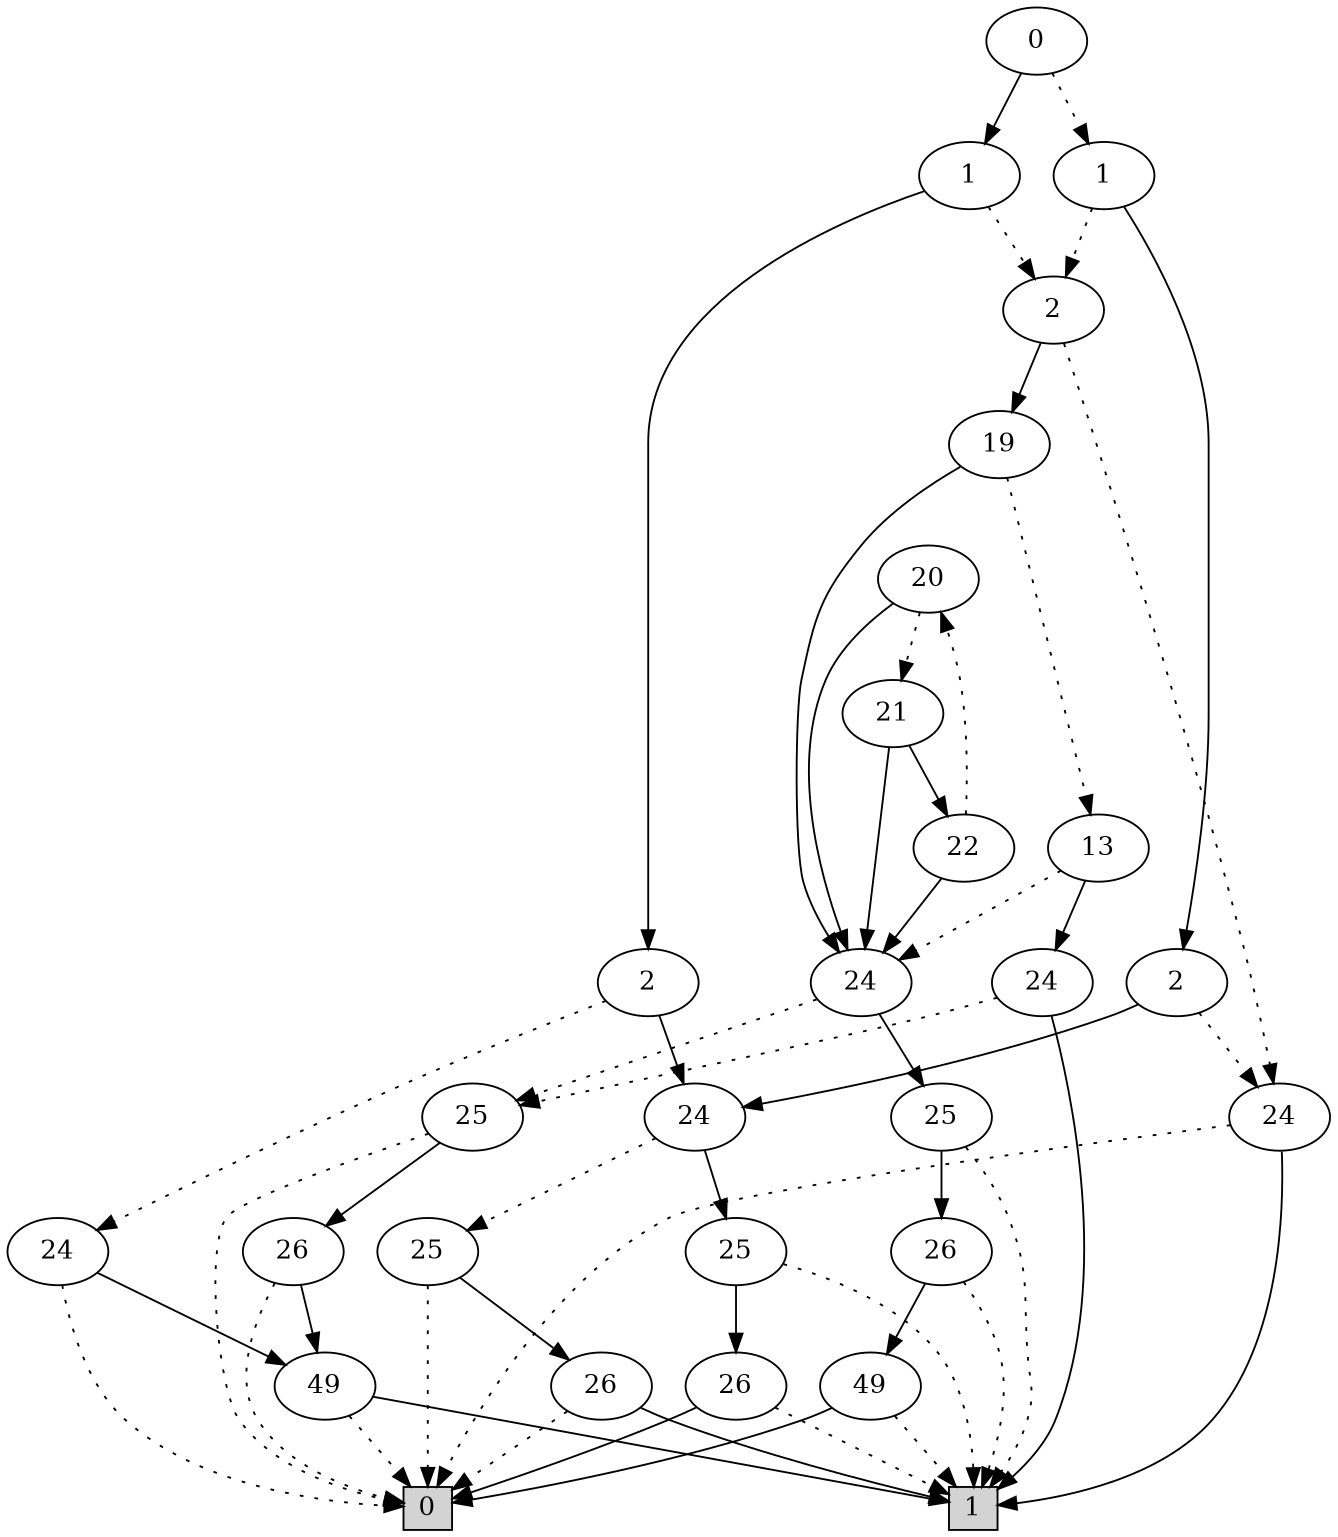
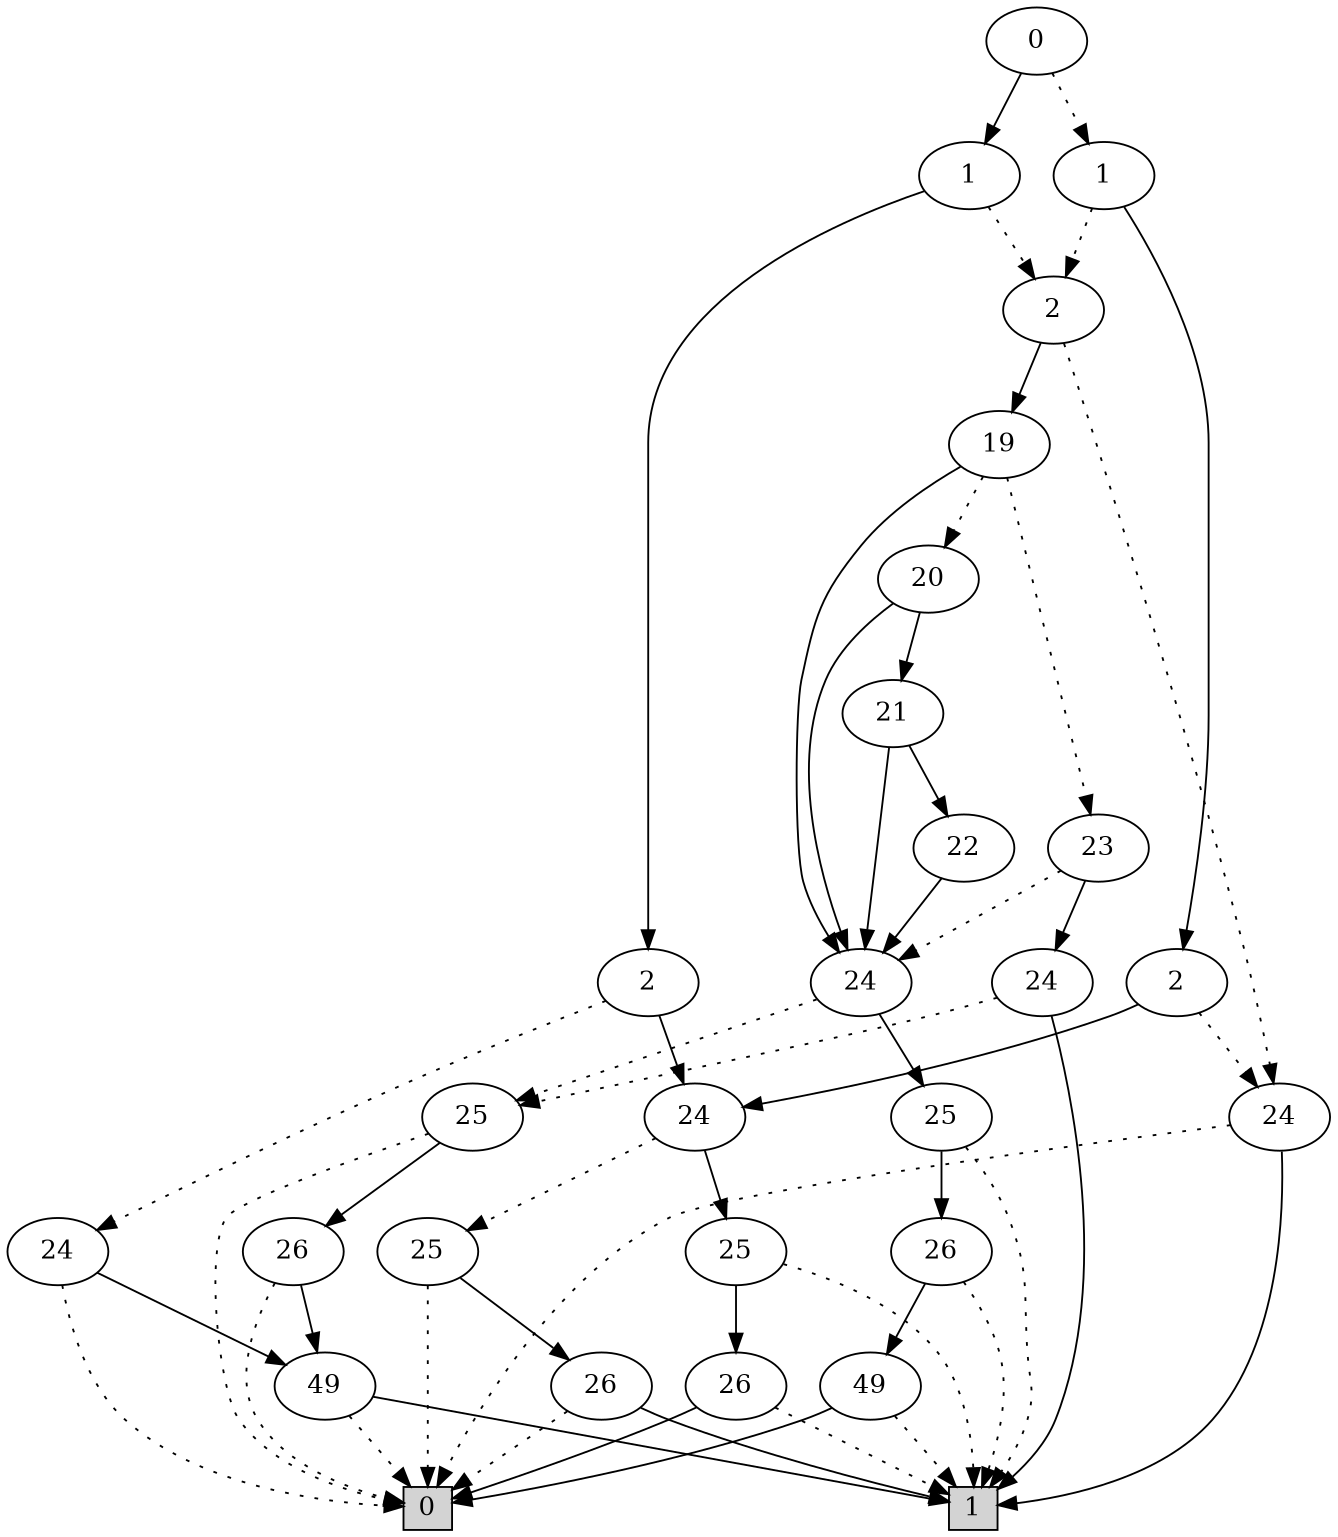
edge "20" -> "21": style dotted -> filled
edge "22" -> "20": now "19" -> "20"
node "13": label "13" -> "23"
